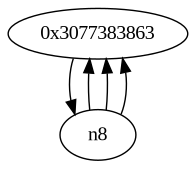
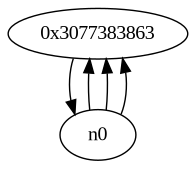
node "n8": label "n8" -> "n0"
